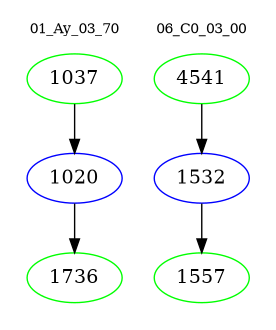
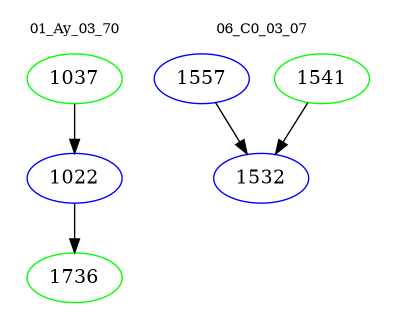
cluster "06_C0_03_00": label "06_C0_03_00" -> "06_C0_03_07"
node "4541": label "4541" -> "1541"
node "1020": label "1020" -> "1022"
edge "1532" -> "1557": reversed
node "1557": color green -> blue
